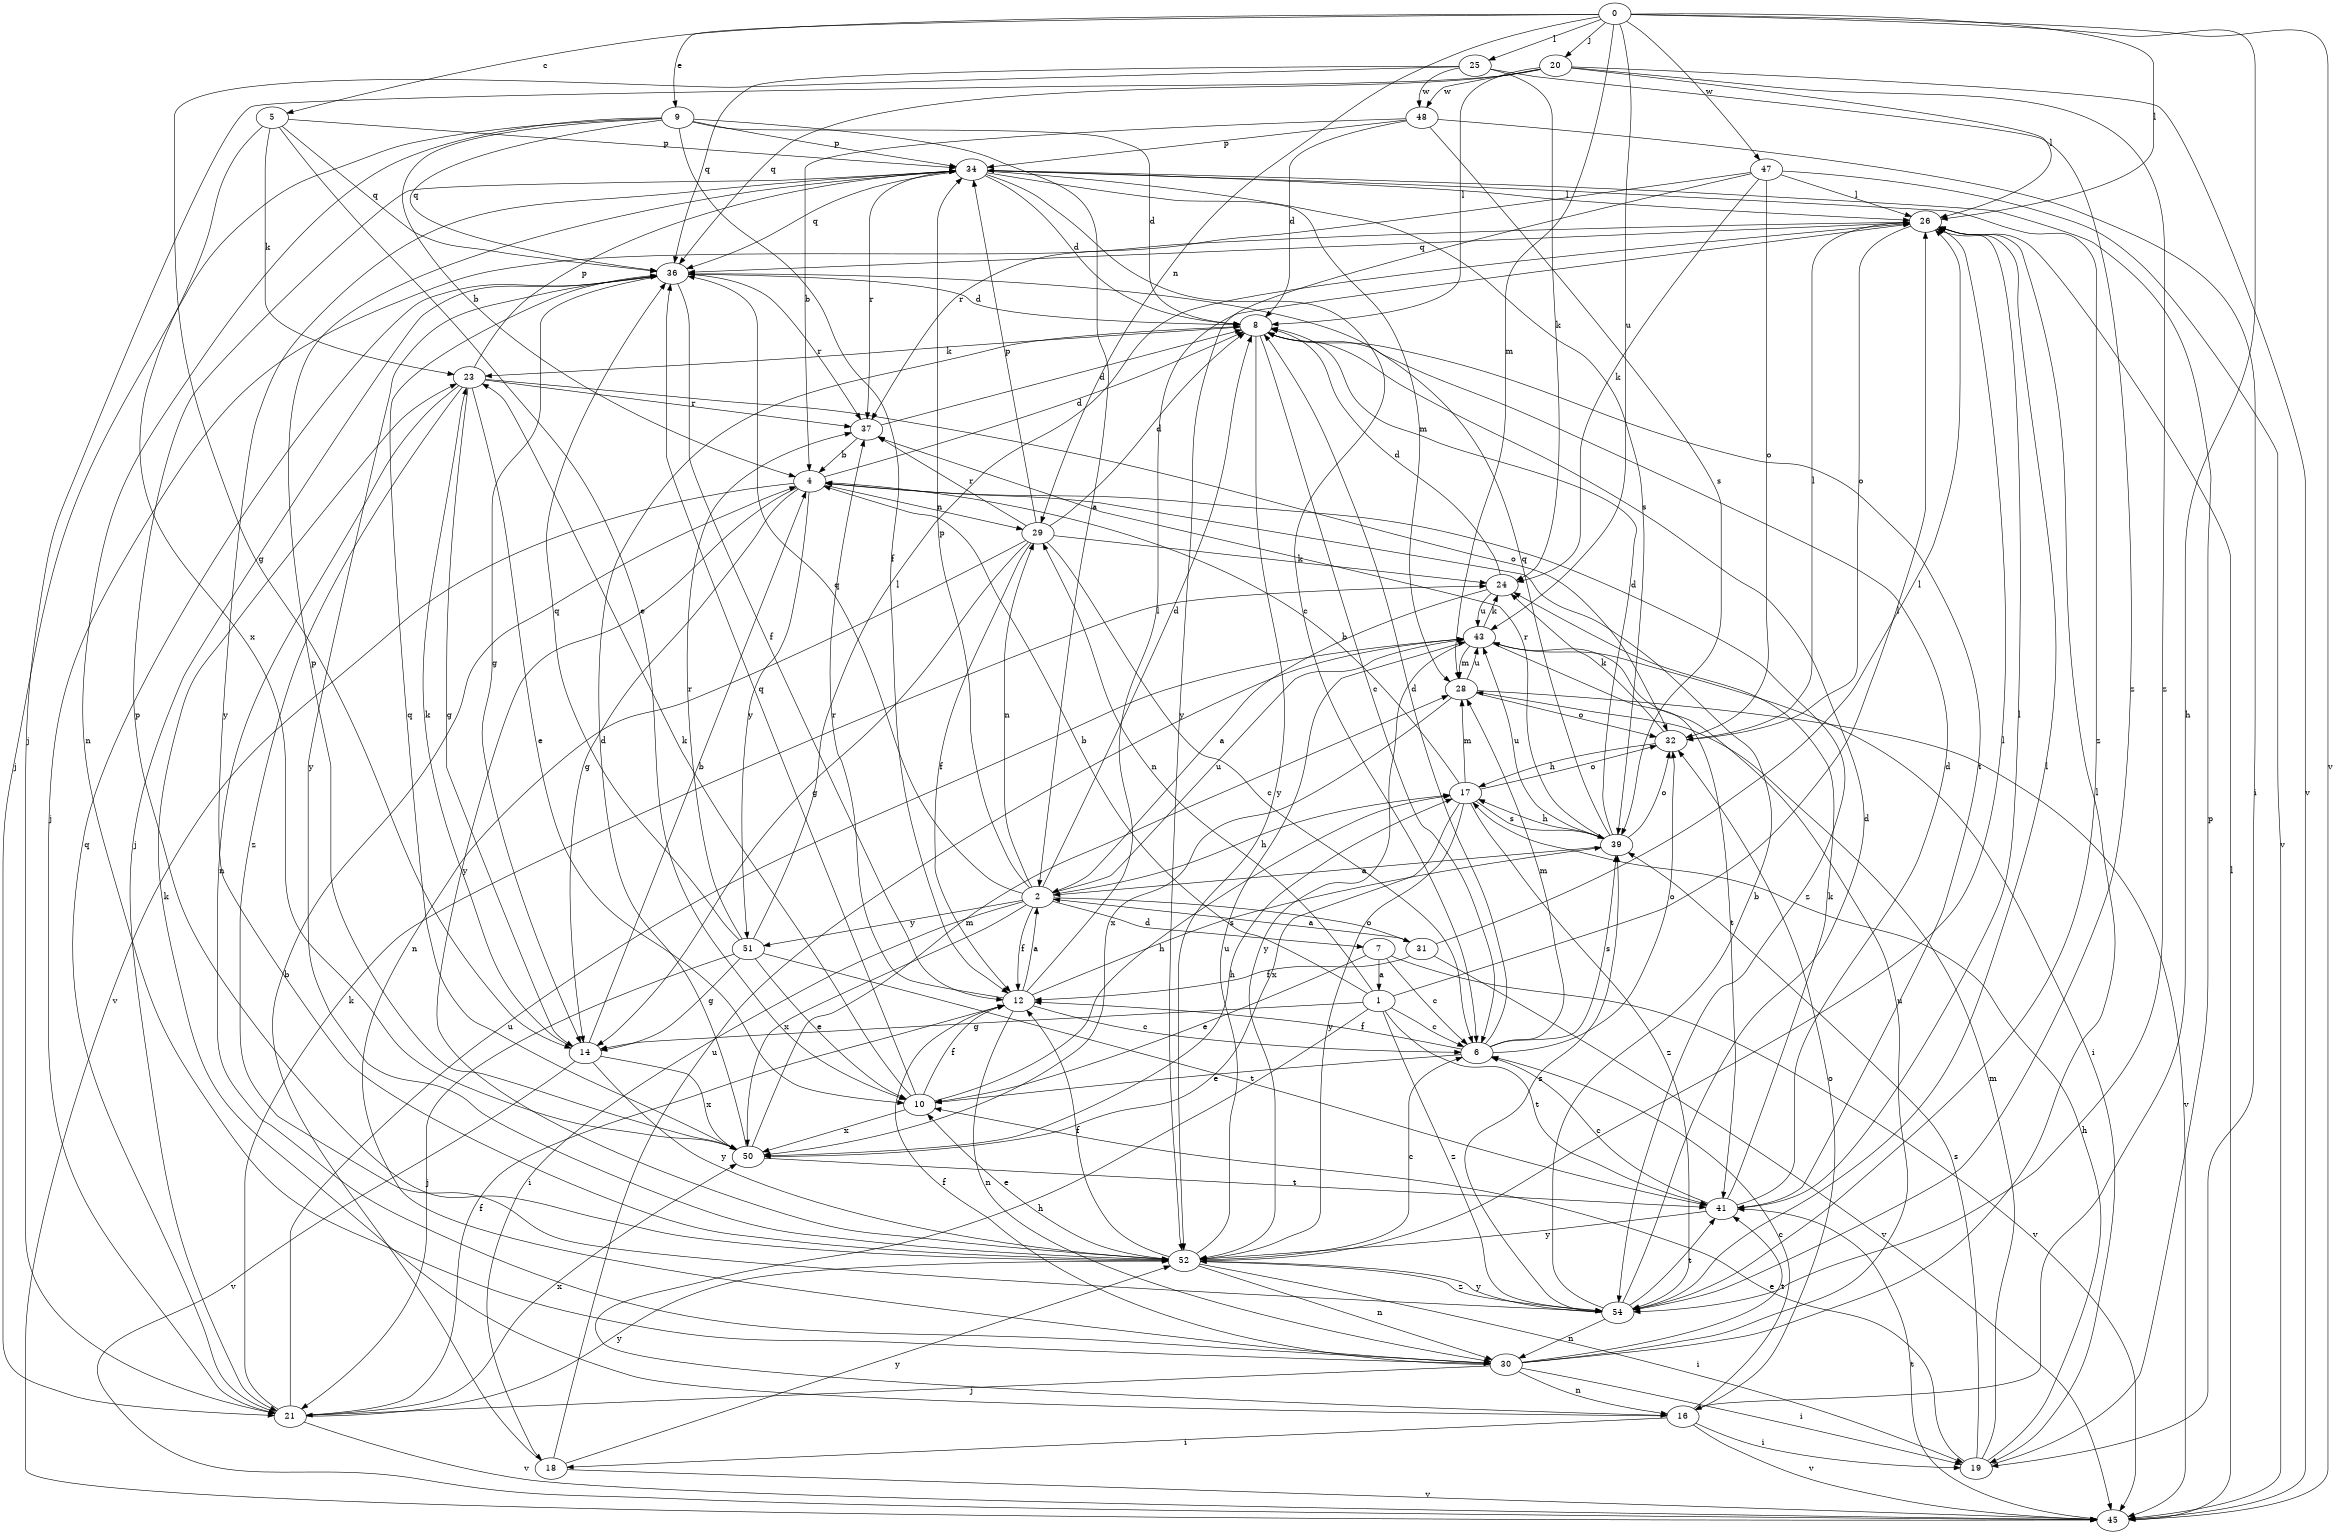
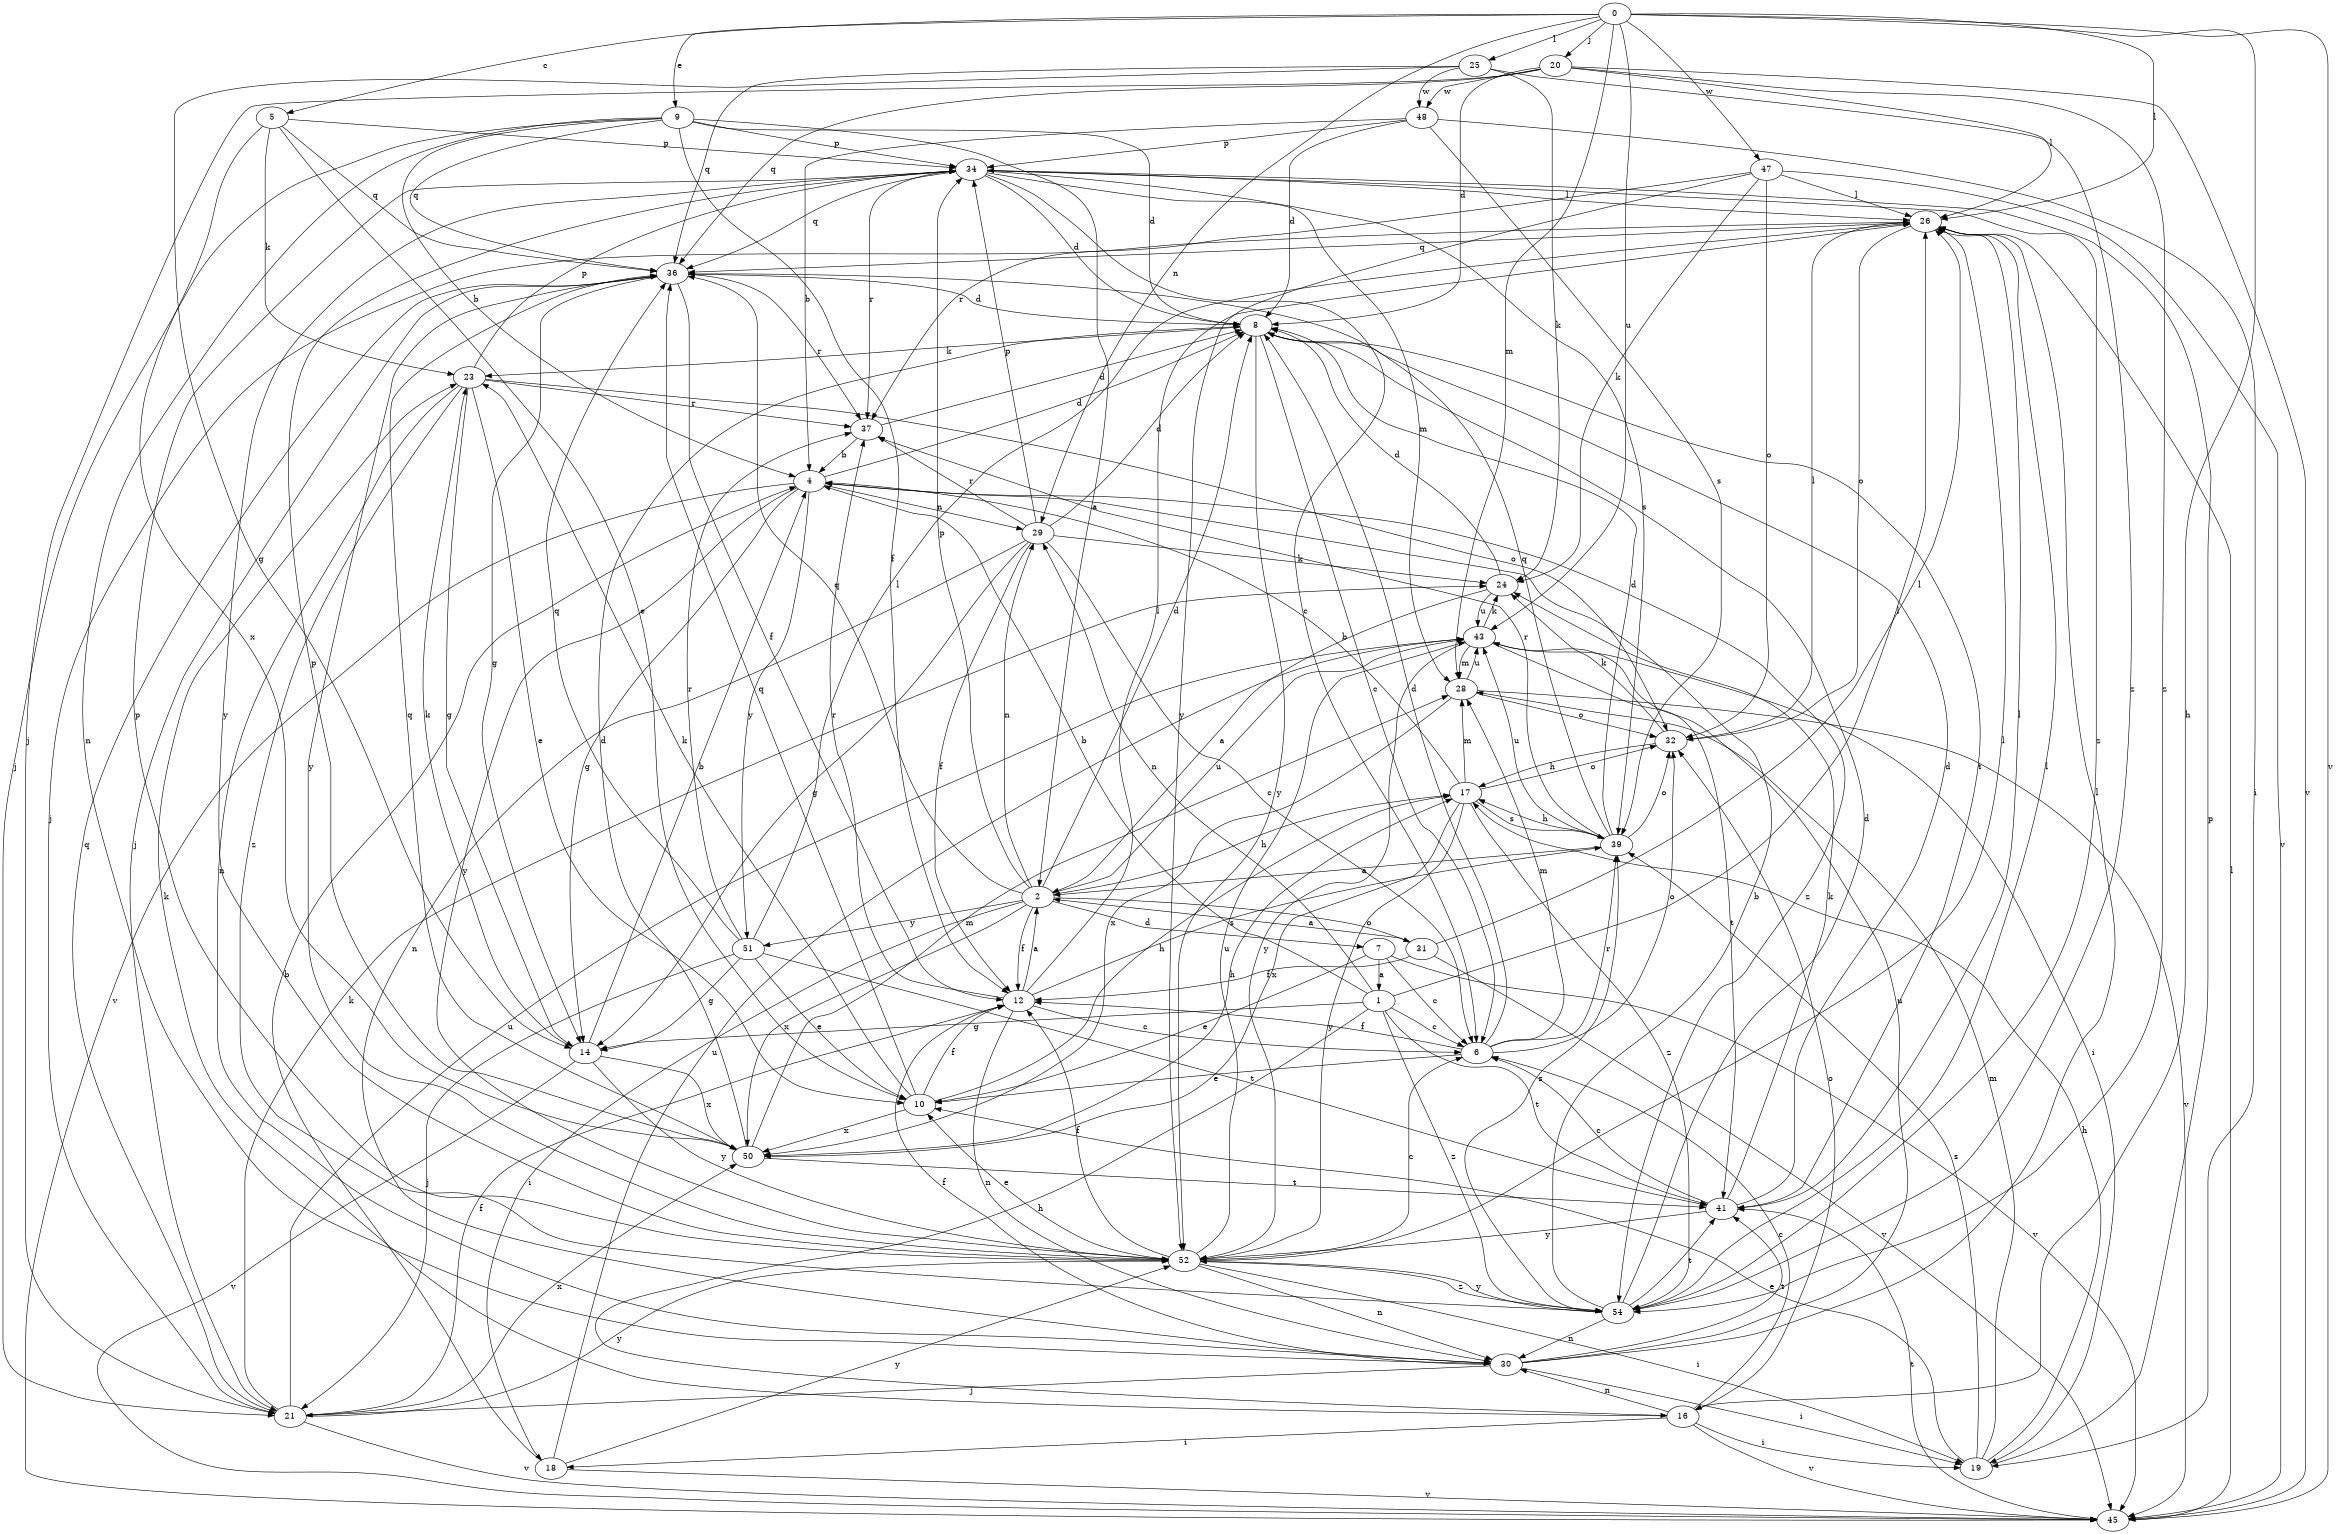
edge "20" -> "8": label "l" -> "d"
edge "6" -> "39": label "s" -> "r"
edge "30" -> "16": reversed
